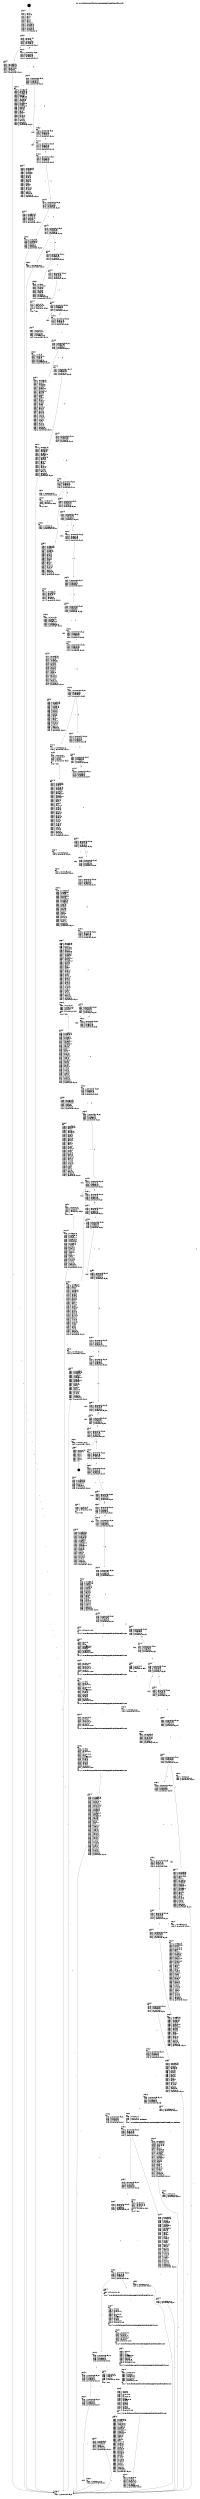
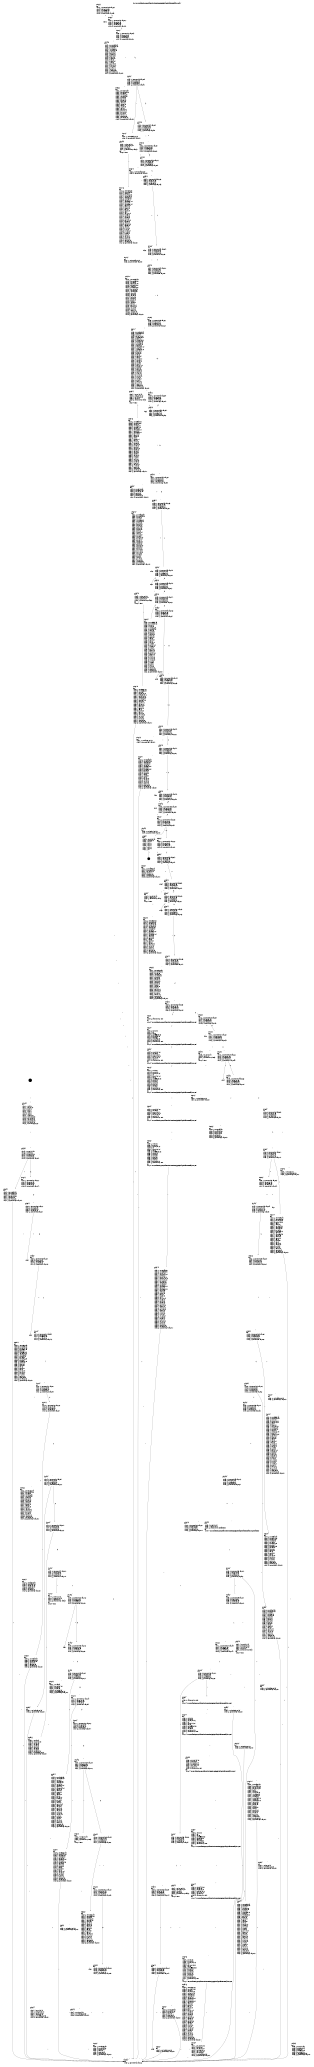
node "0x4018ba [28]": removed
